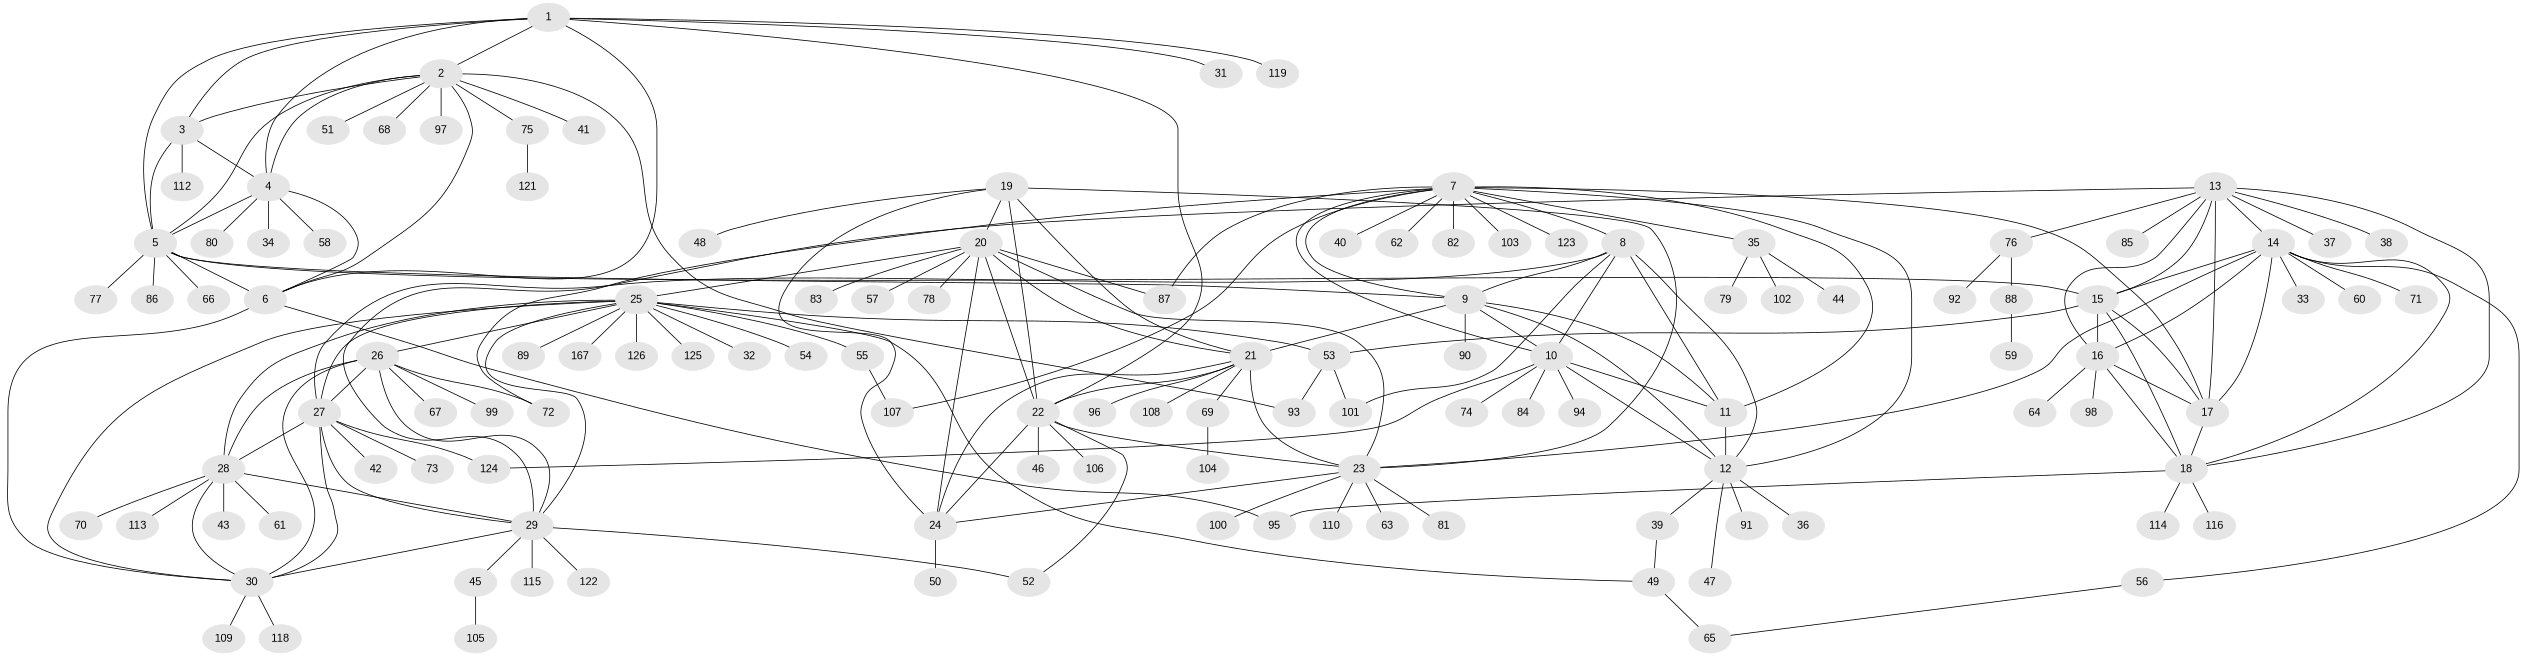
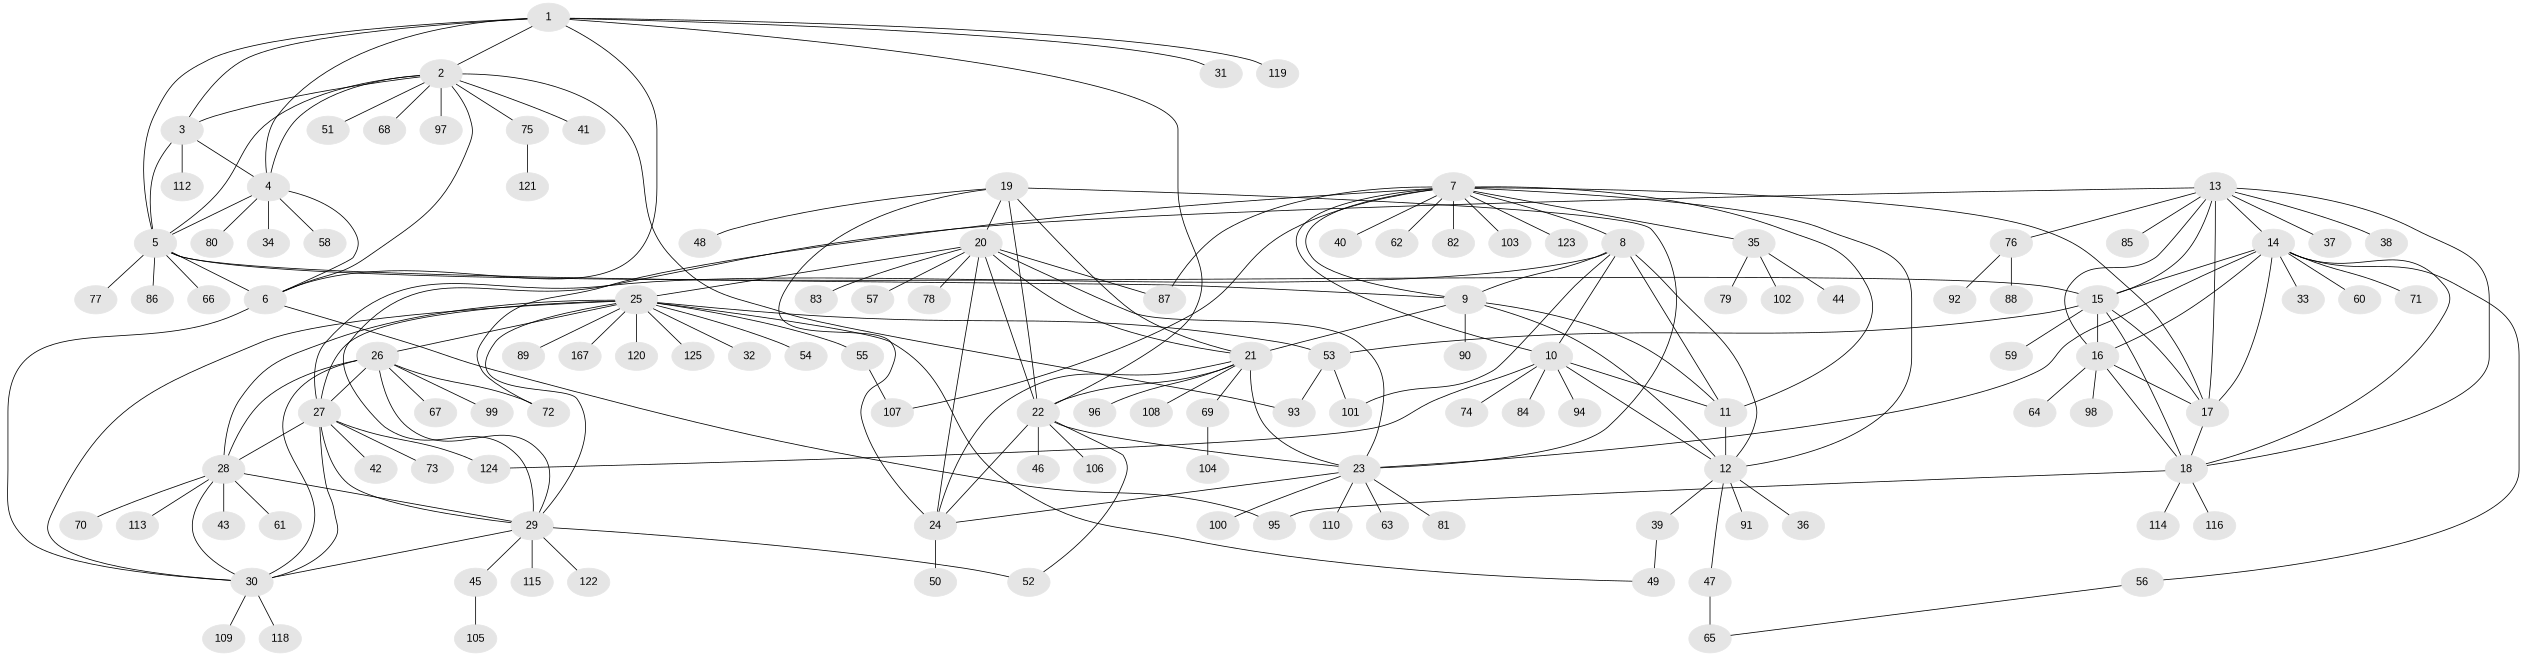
edge "9" -- "10": removed
edge "88" -- "59": now "15" -- "59"
node "126": label "126" -> "120"
edge "49" -- "65": now "47" -- "65"
